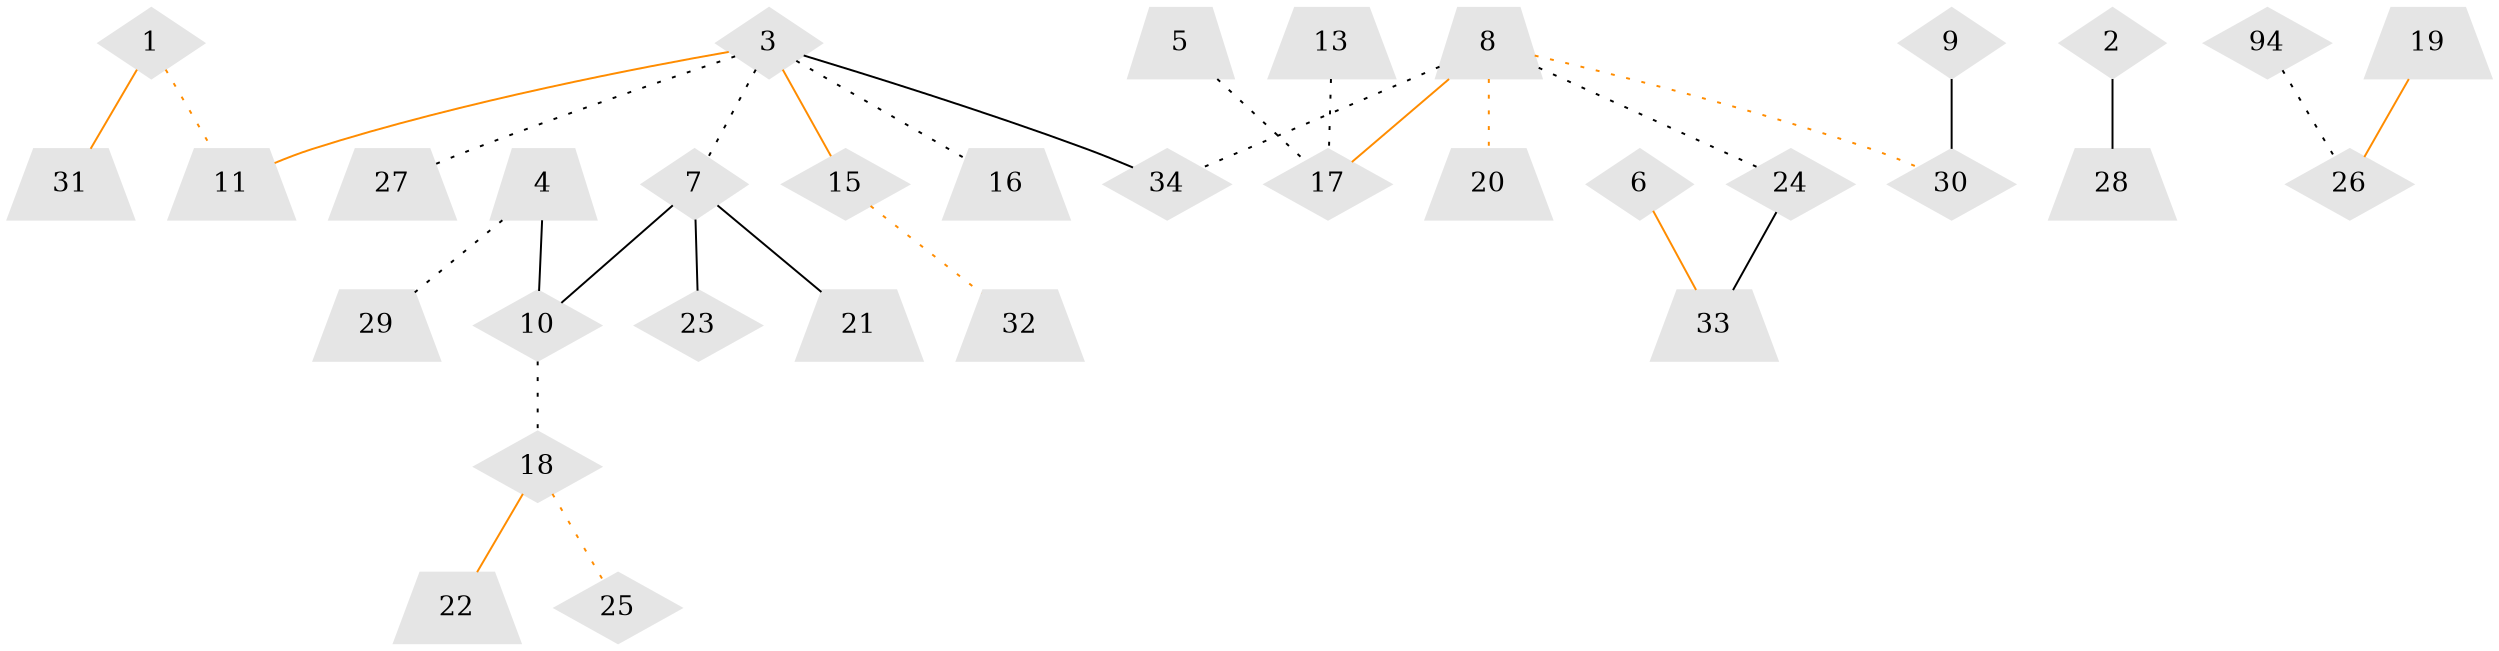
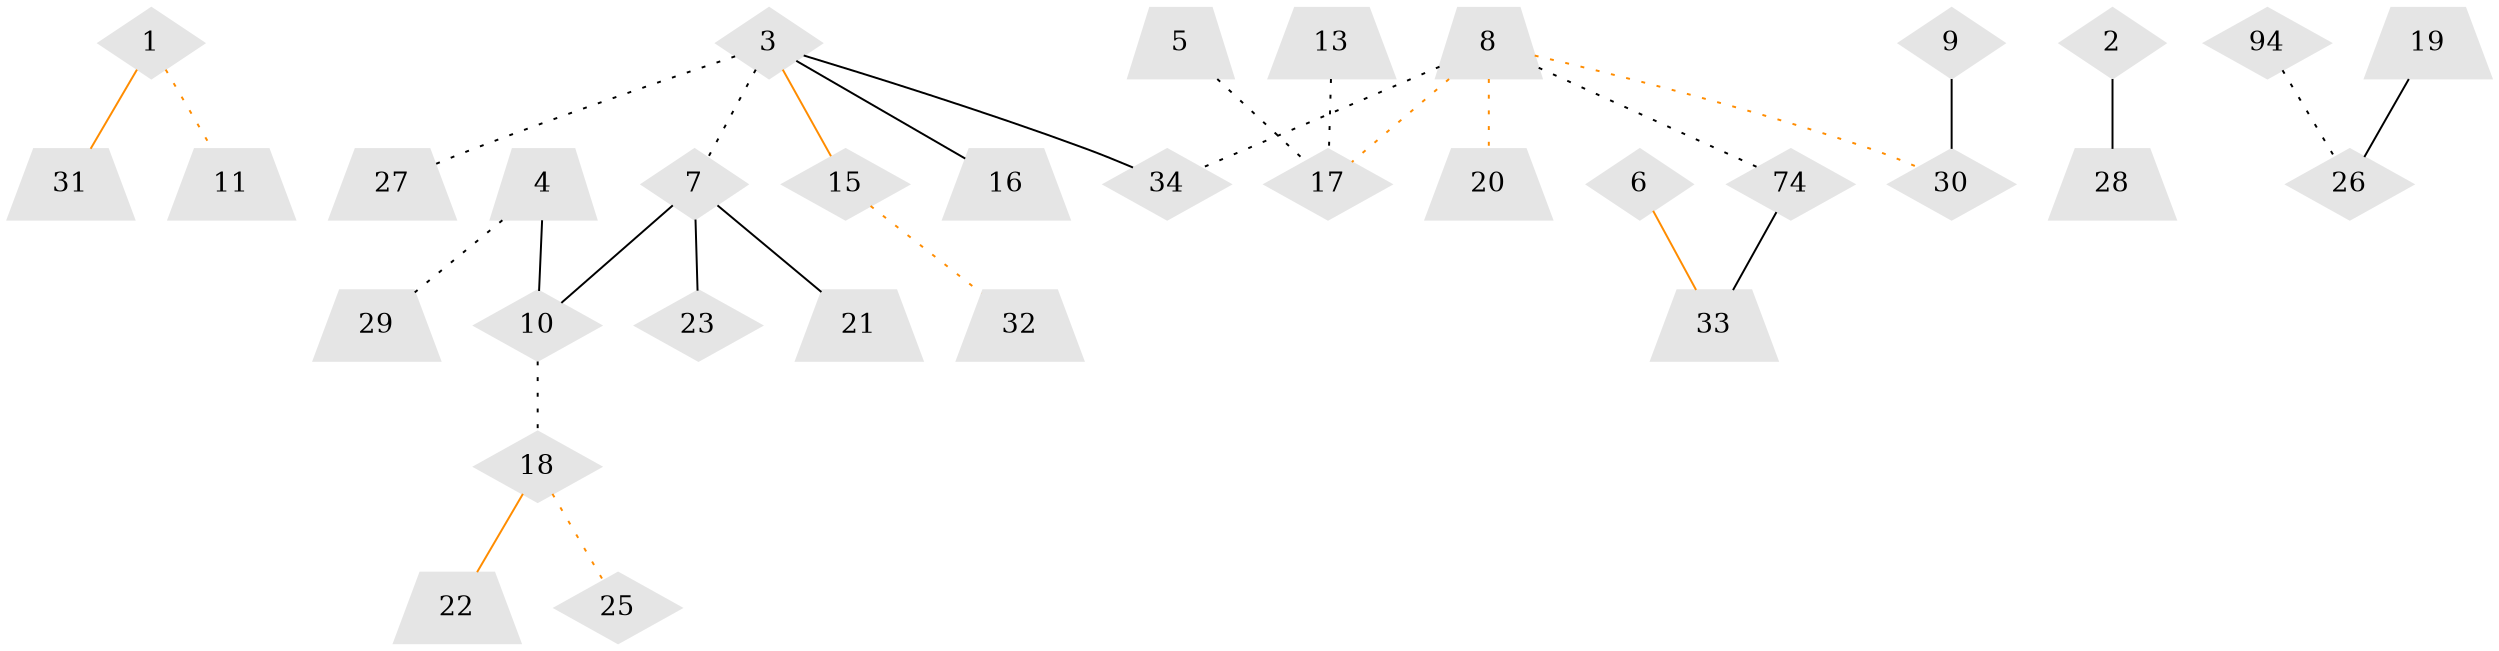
edge "3" -- "11": removed
edge "3" -- "16": style dotted -> solid
edge "19" -- "26": color darkorange -> black
edge "8" -- "17": style solid -> dotted
node "24": label "24" -> "74"
